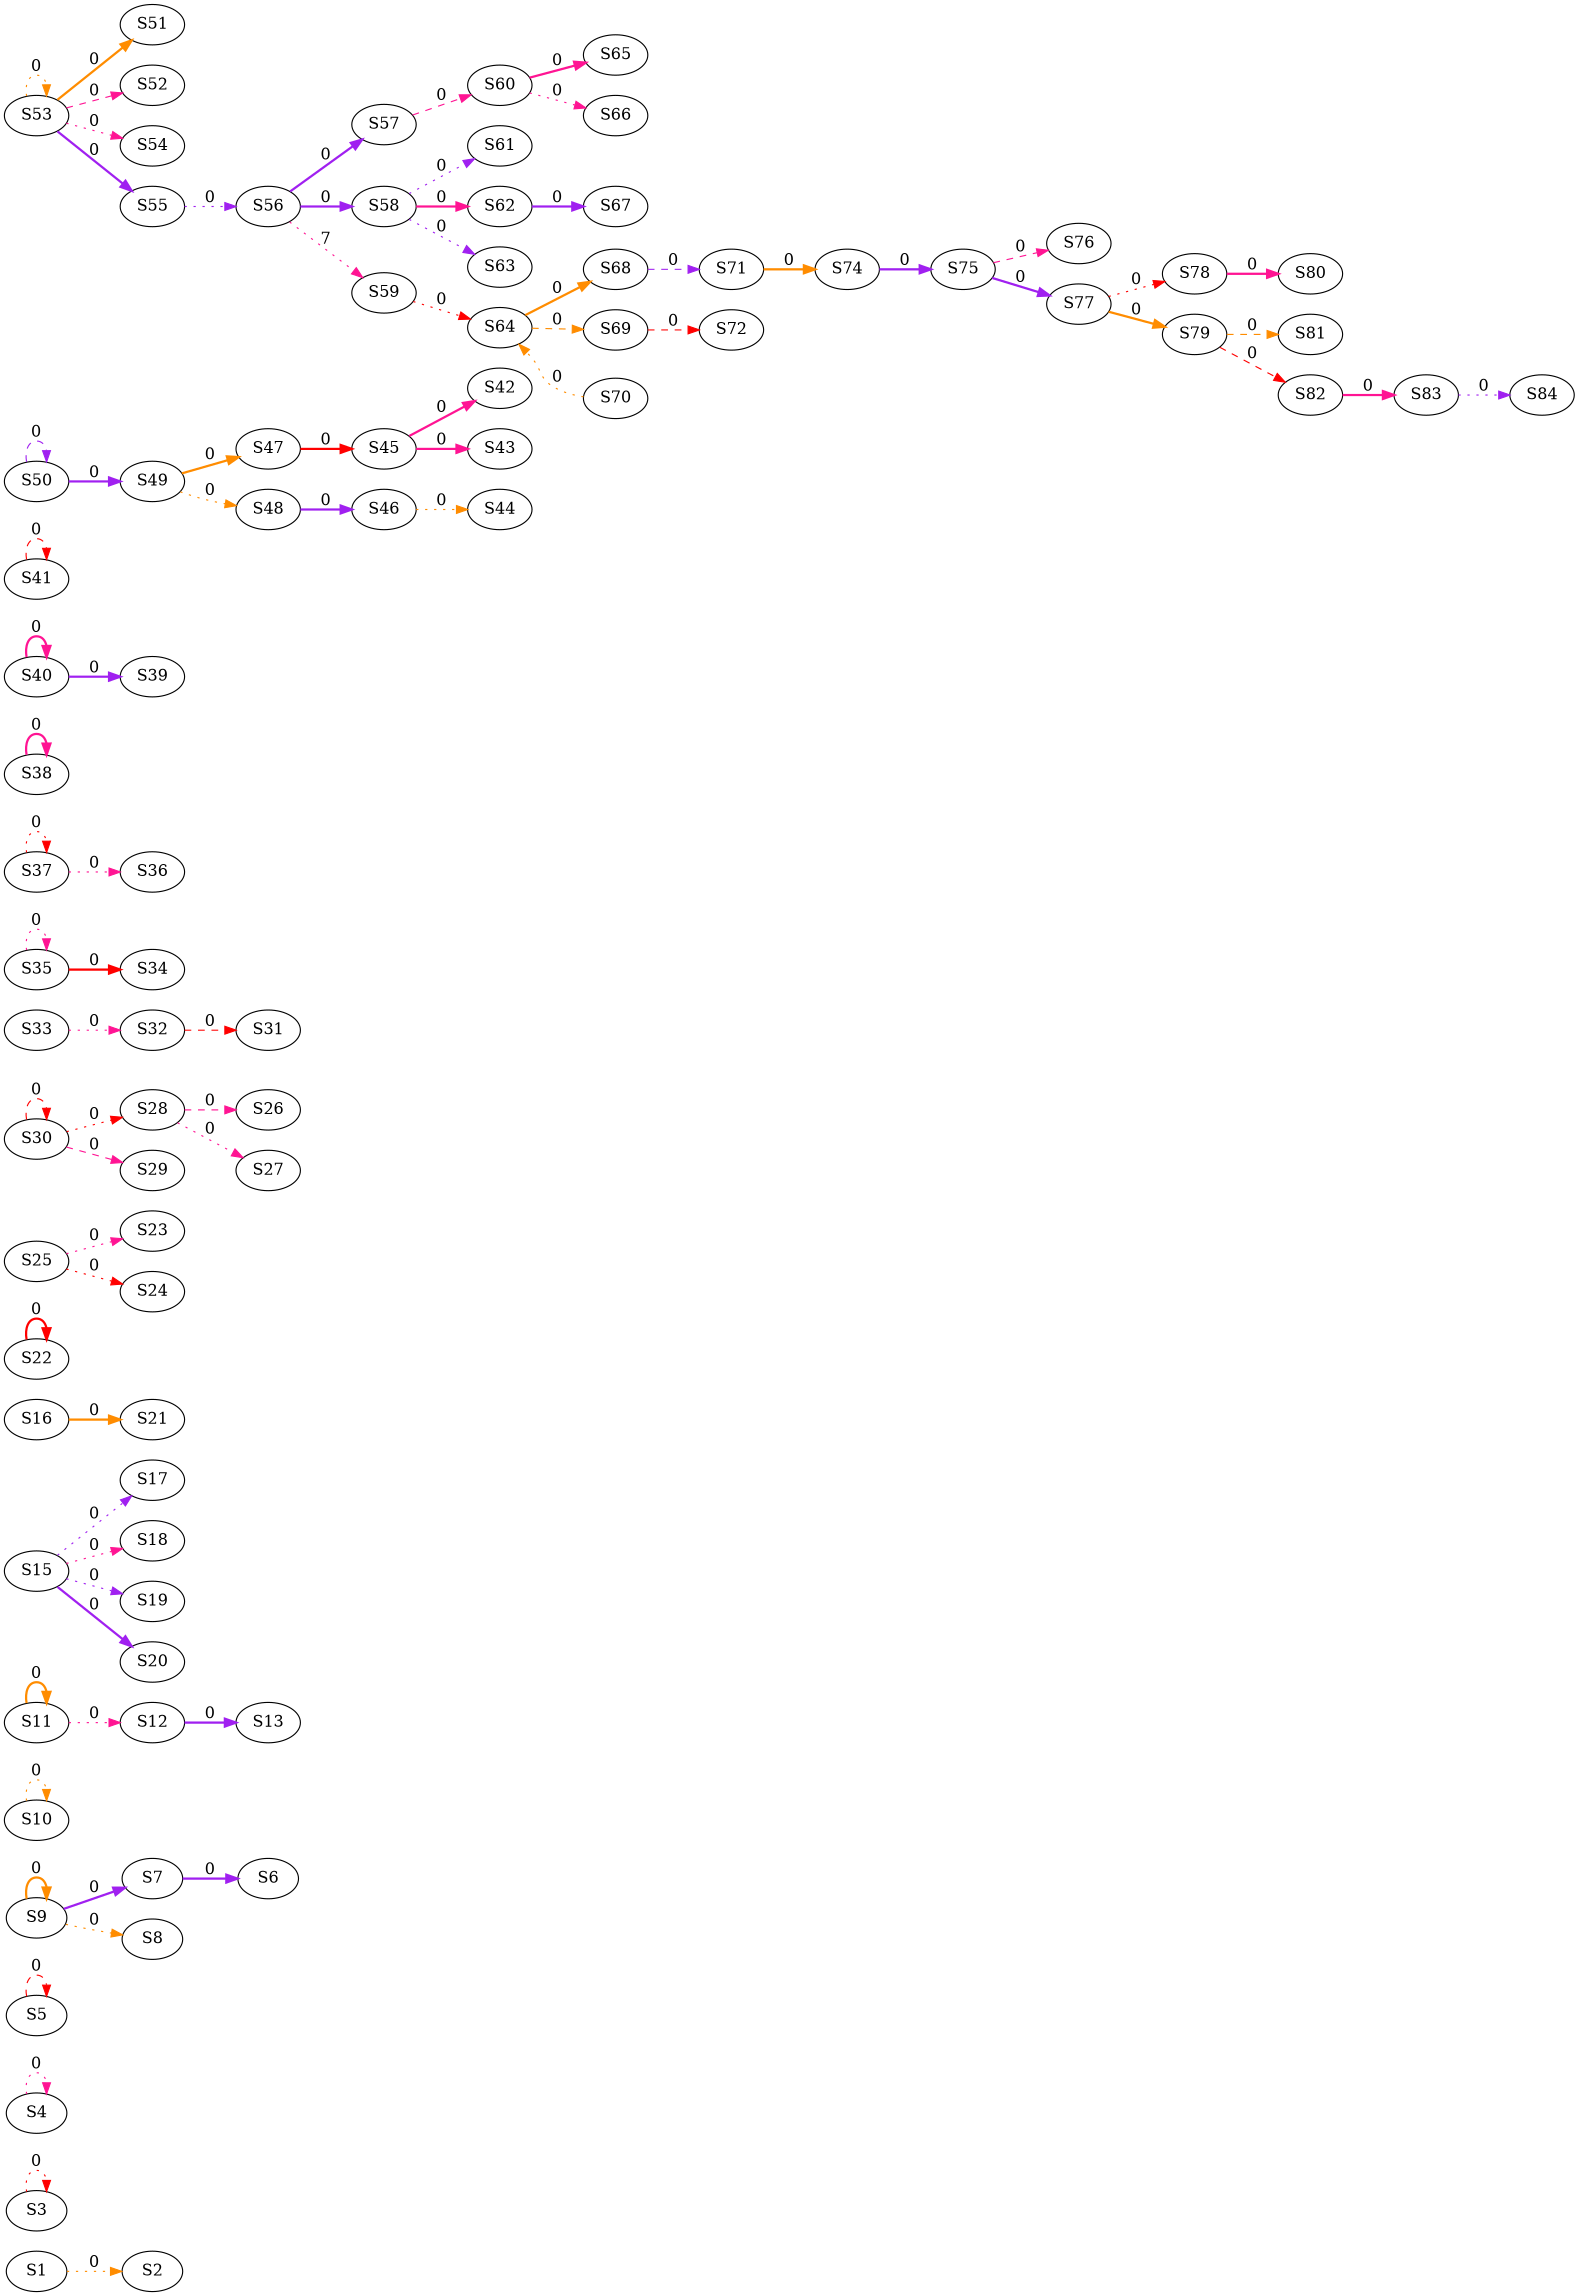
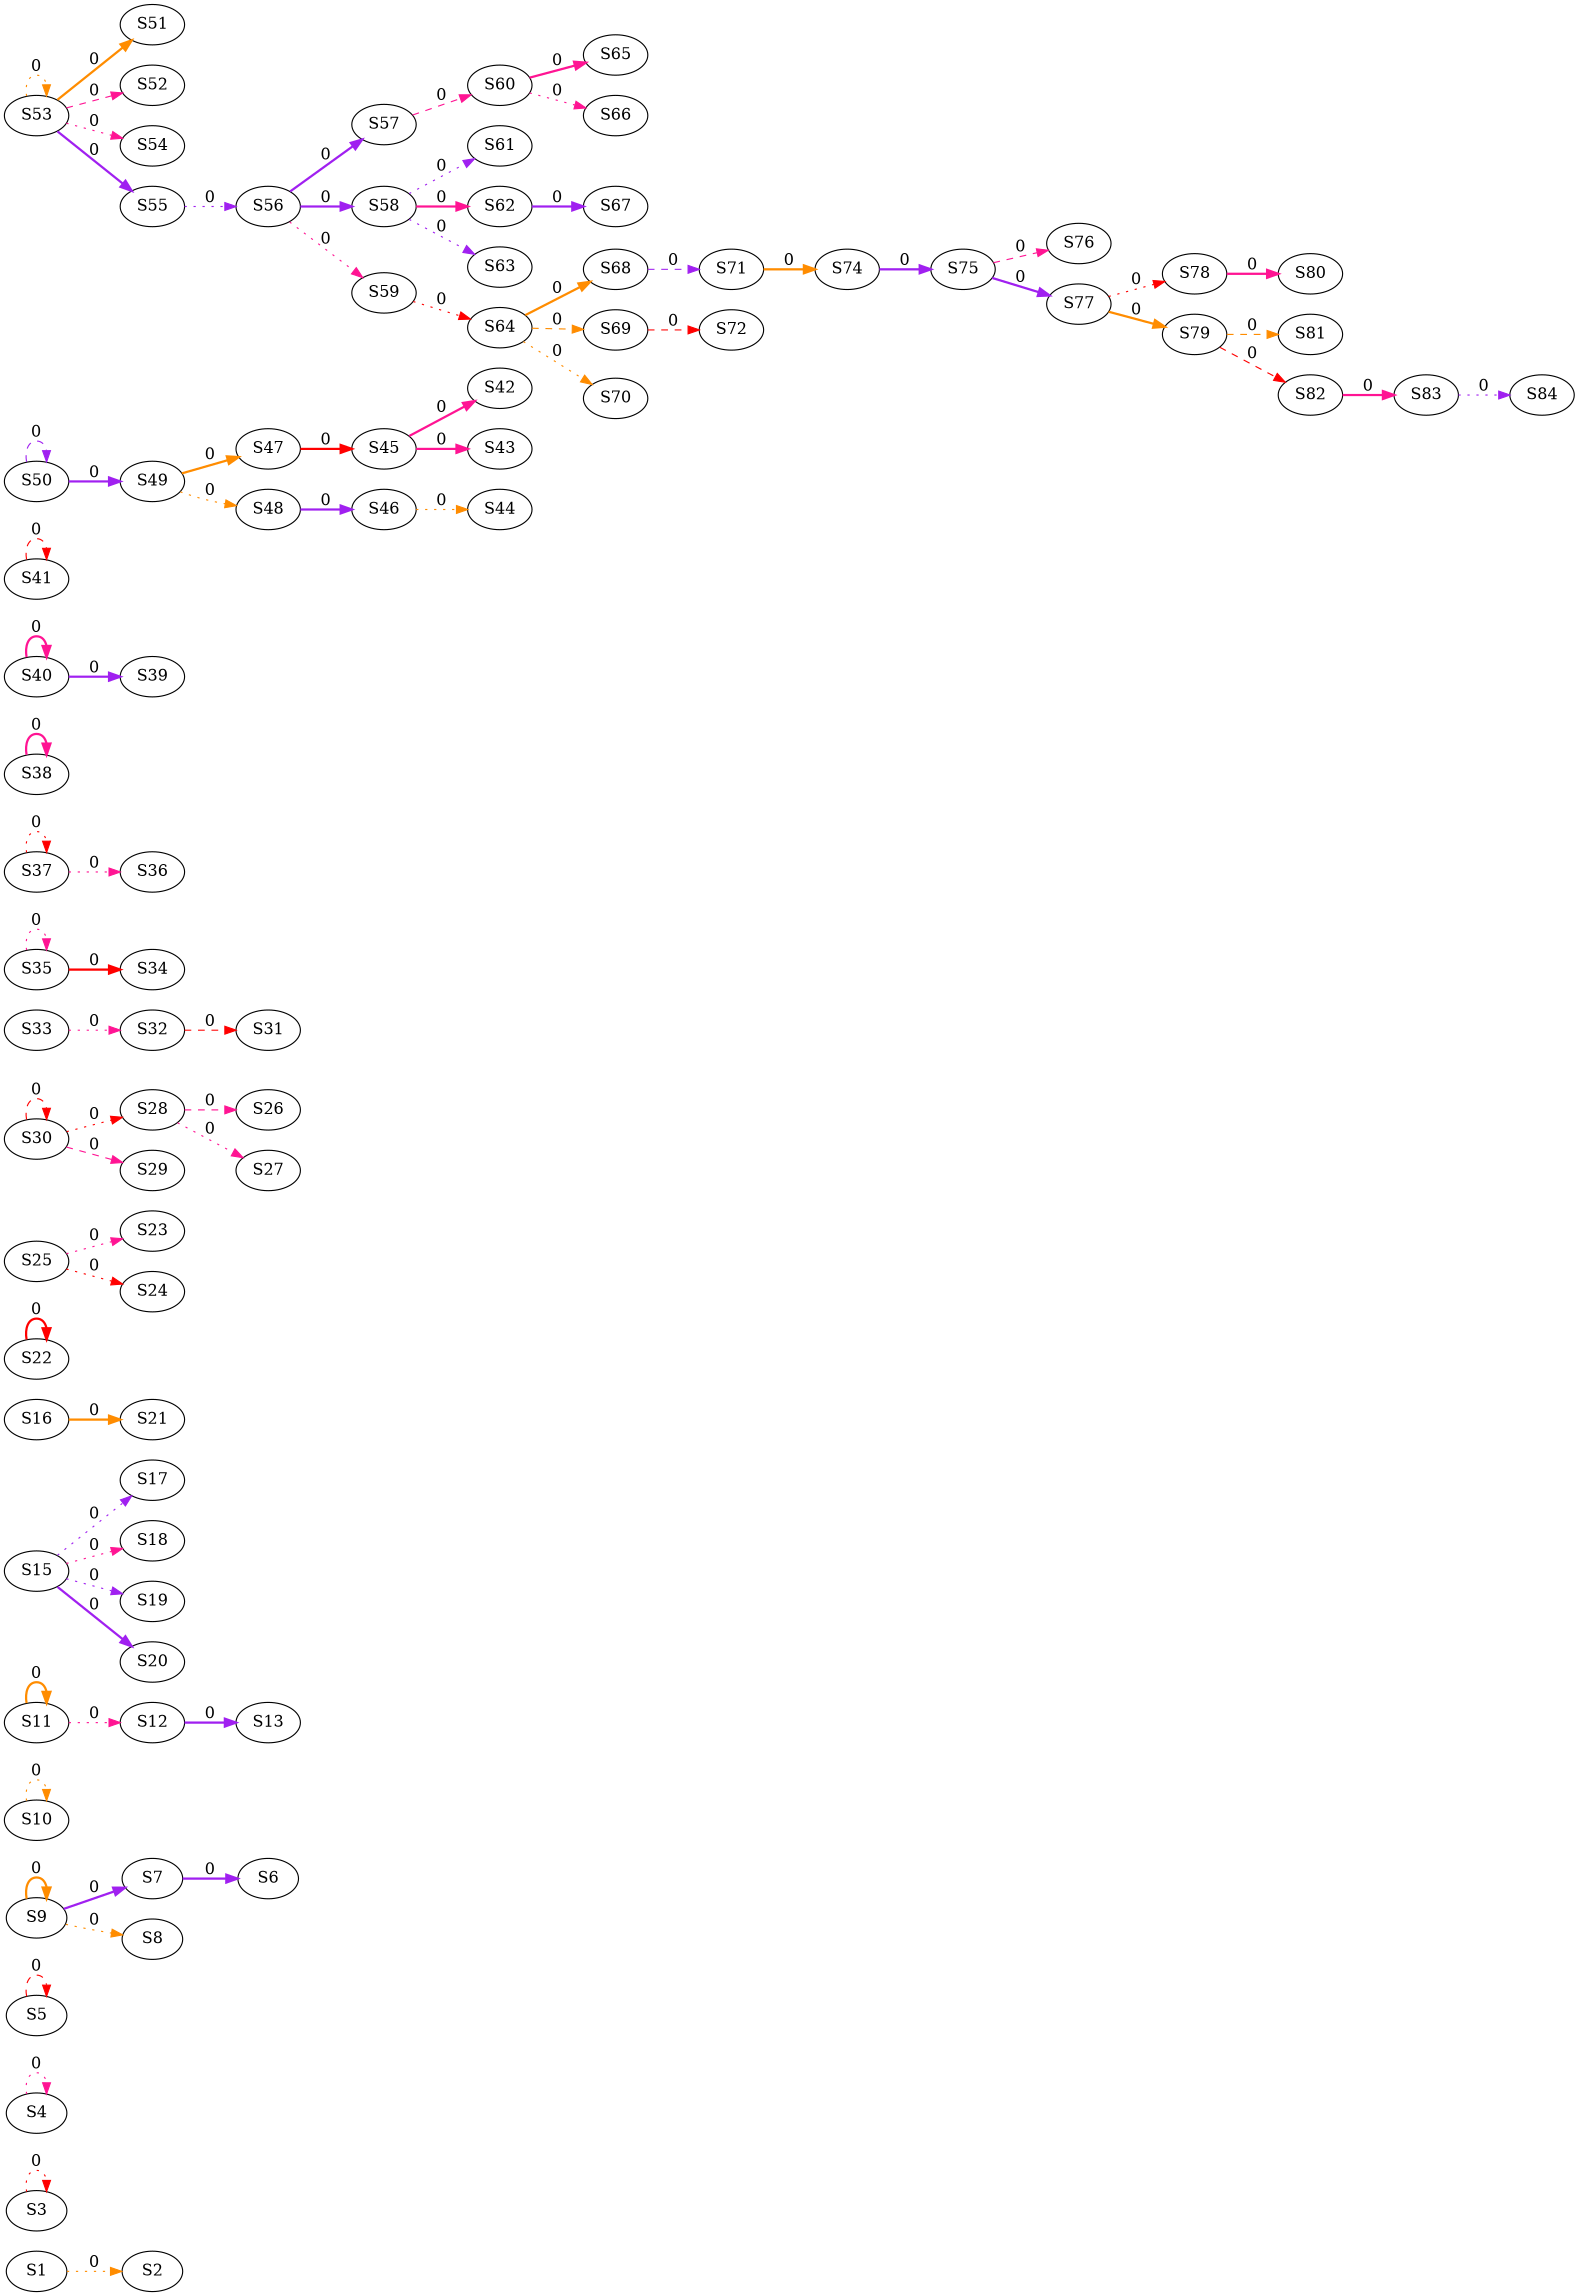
edge "S56" -> "S59": label "7" -> "0"
edge "S70" -> "S64": reversed
